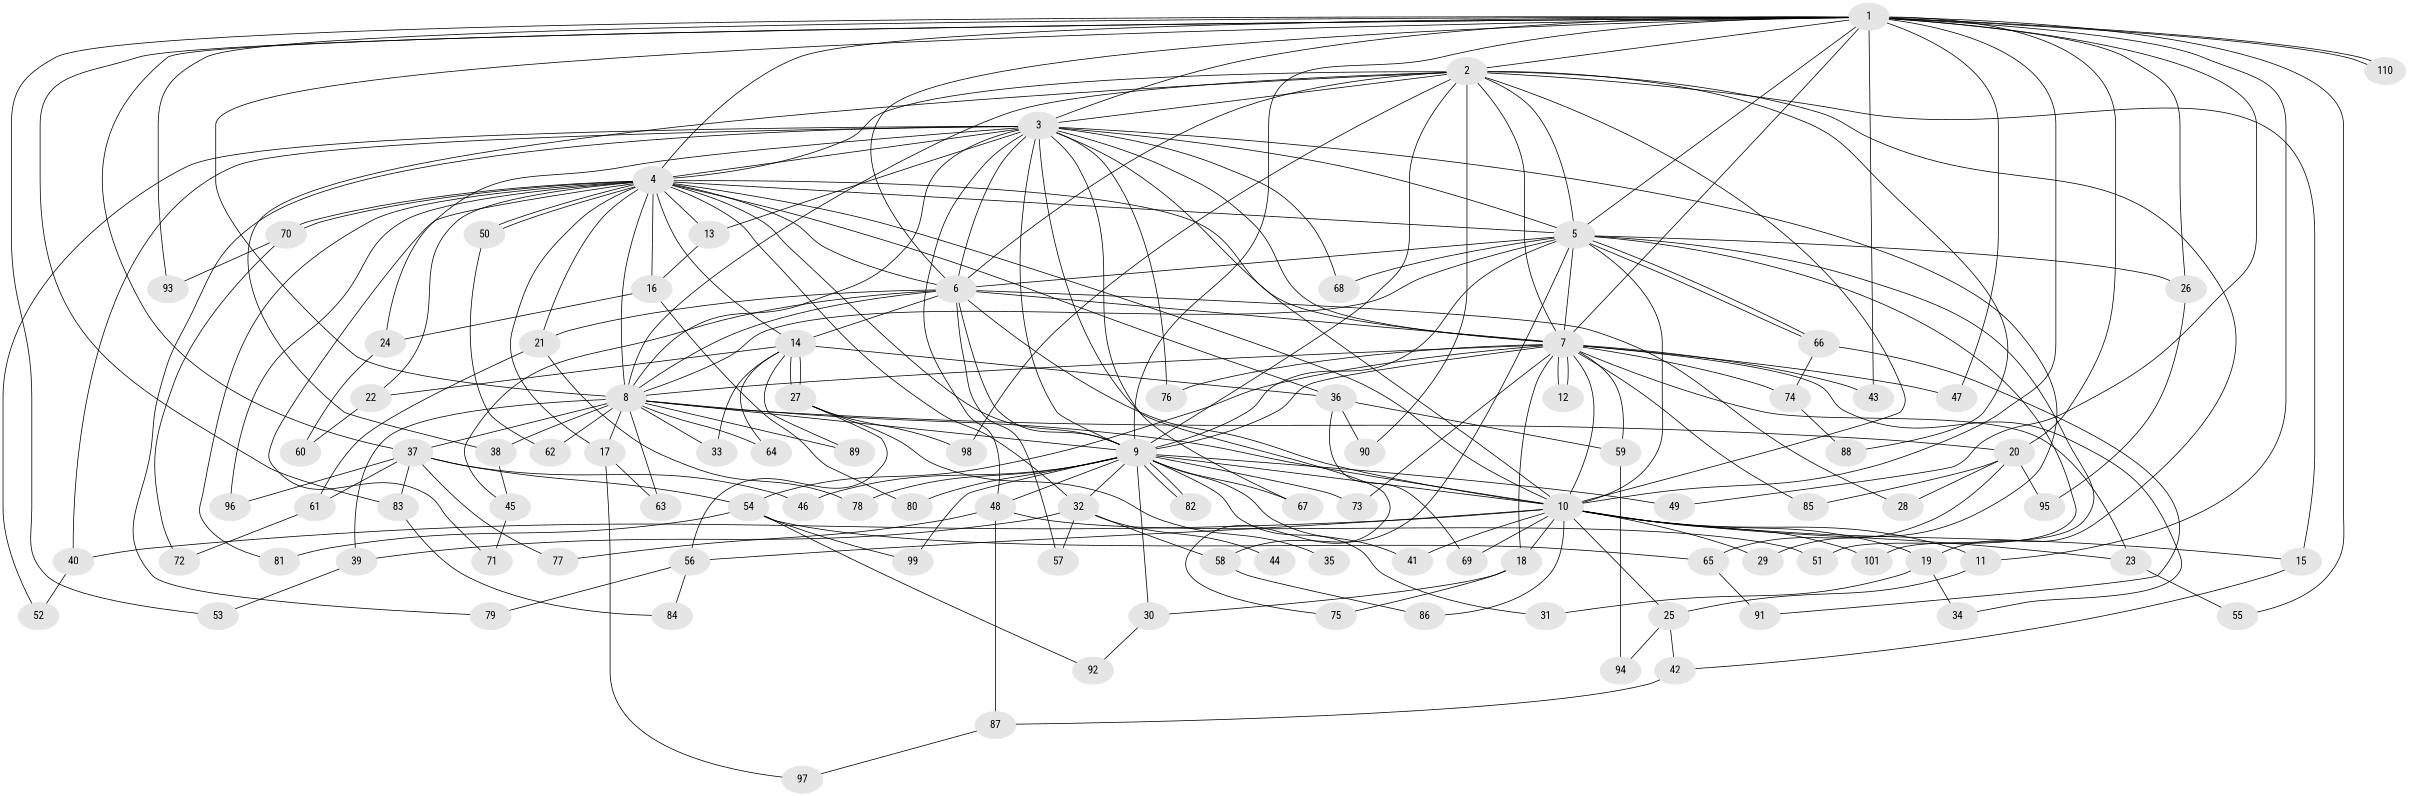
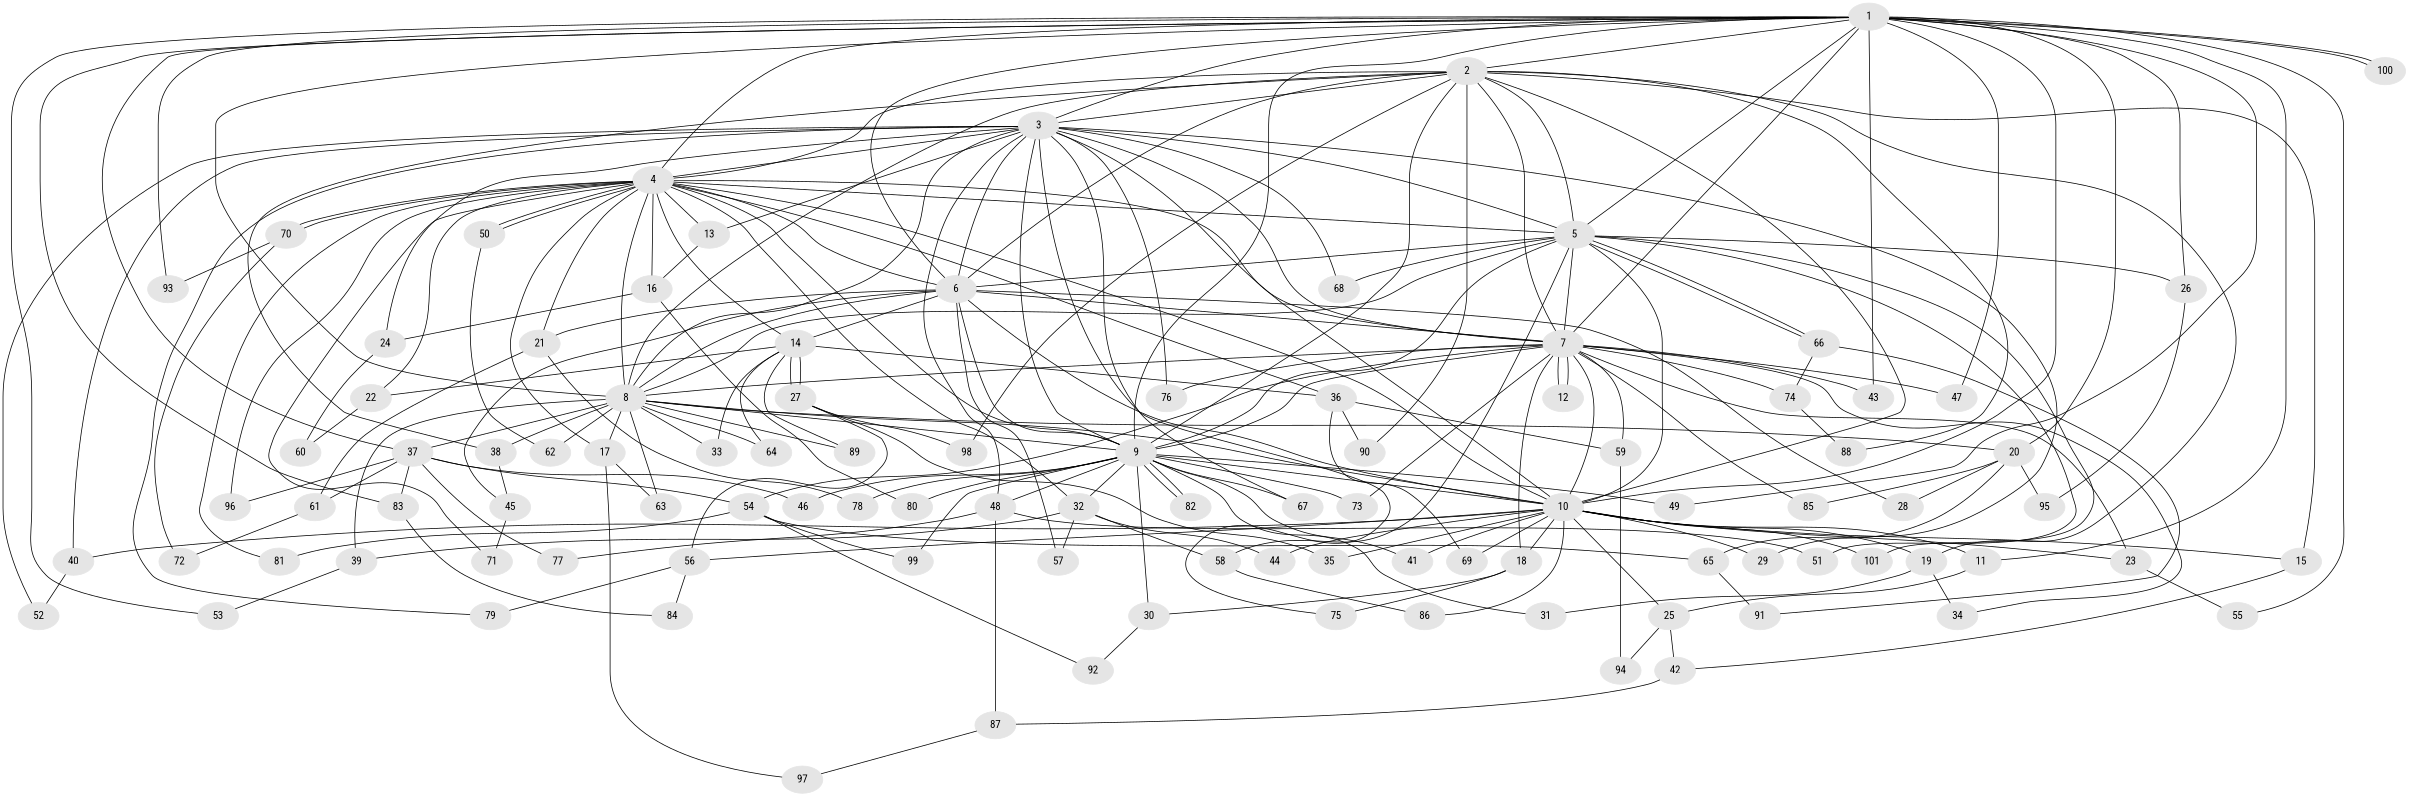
node "110": label "110" -> "100"
edge "10" -- "44": added
edge "10" -- "35": added
